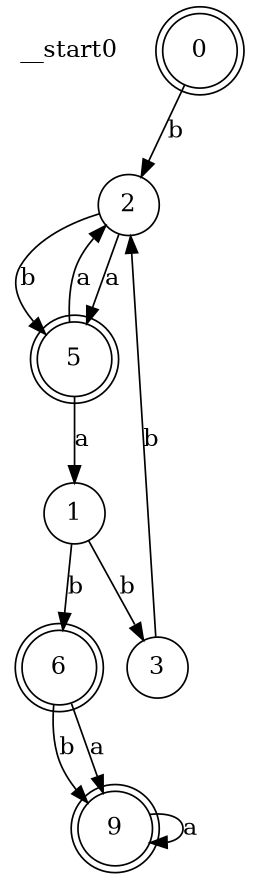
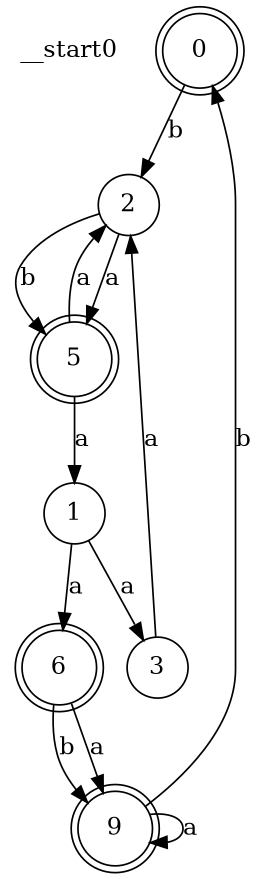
edge "3" -> "2": label "b" -> "a"
edge "9" -> "0": added, label "b"
edge "1" -> "6": label "b" -> "a"
edge "1" -> "3": label "b" -> "a"
